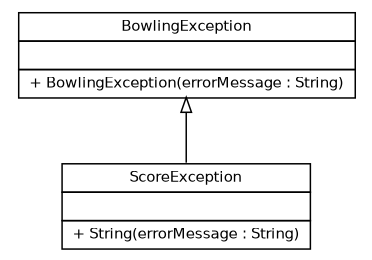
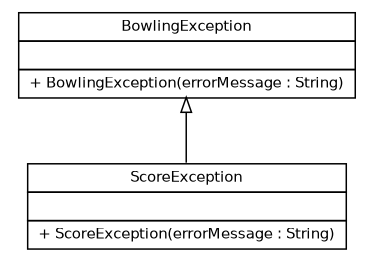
node "ScoreException": text "+ String(errorMessage : String)" -> "+ ScoreException(errorMessage : String)"
